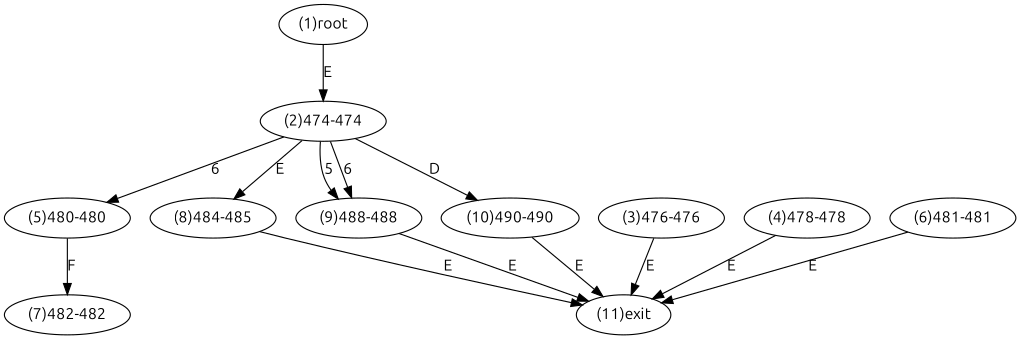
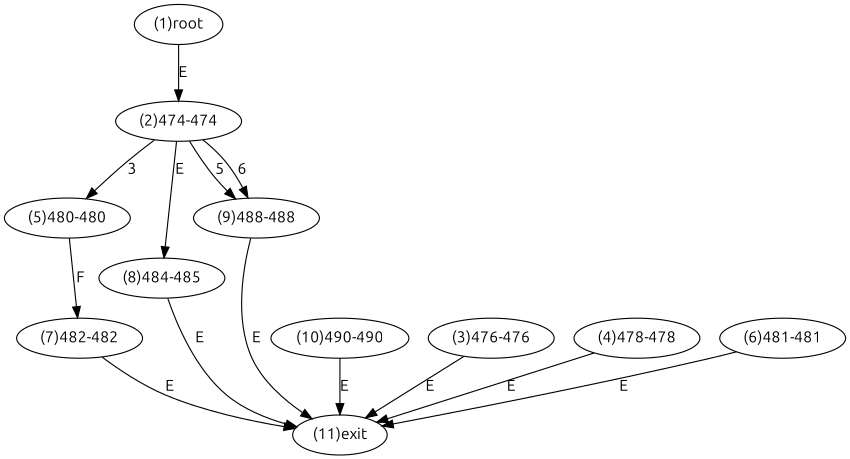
edge "(2)474-474" -> "(10)490-490": removed, label "D"
edge "(2)474-474" -> "(5)480-480": label "6" -> "3"
edge "(7)482-482" -> "(11)exit": added, label "E"
